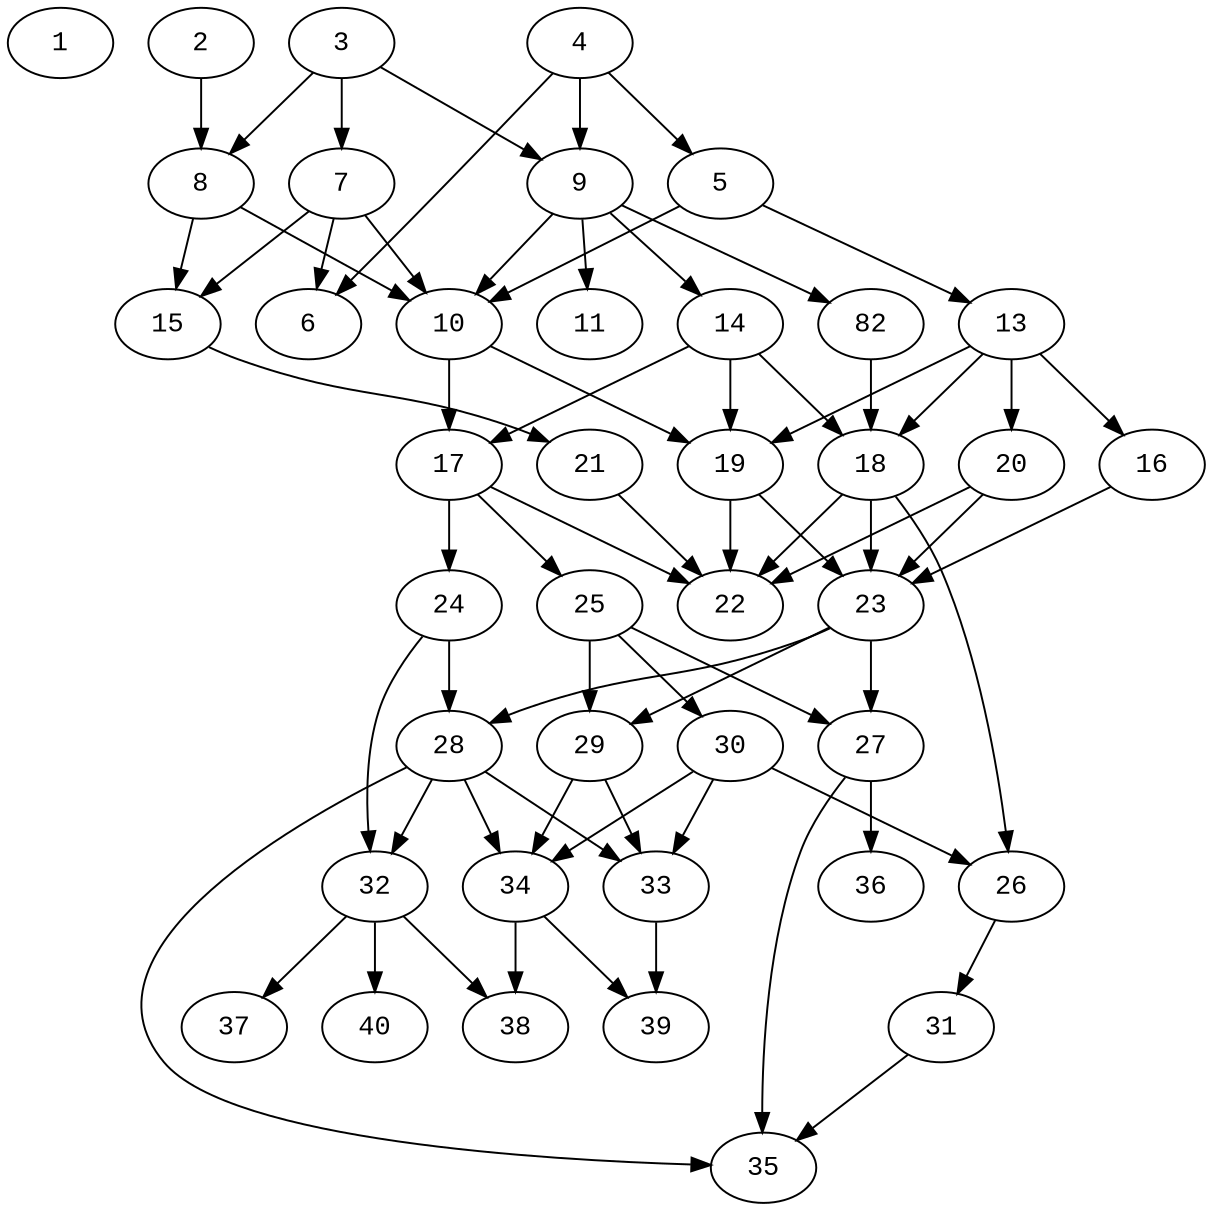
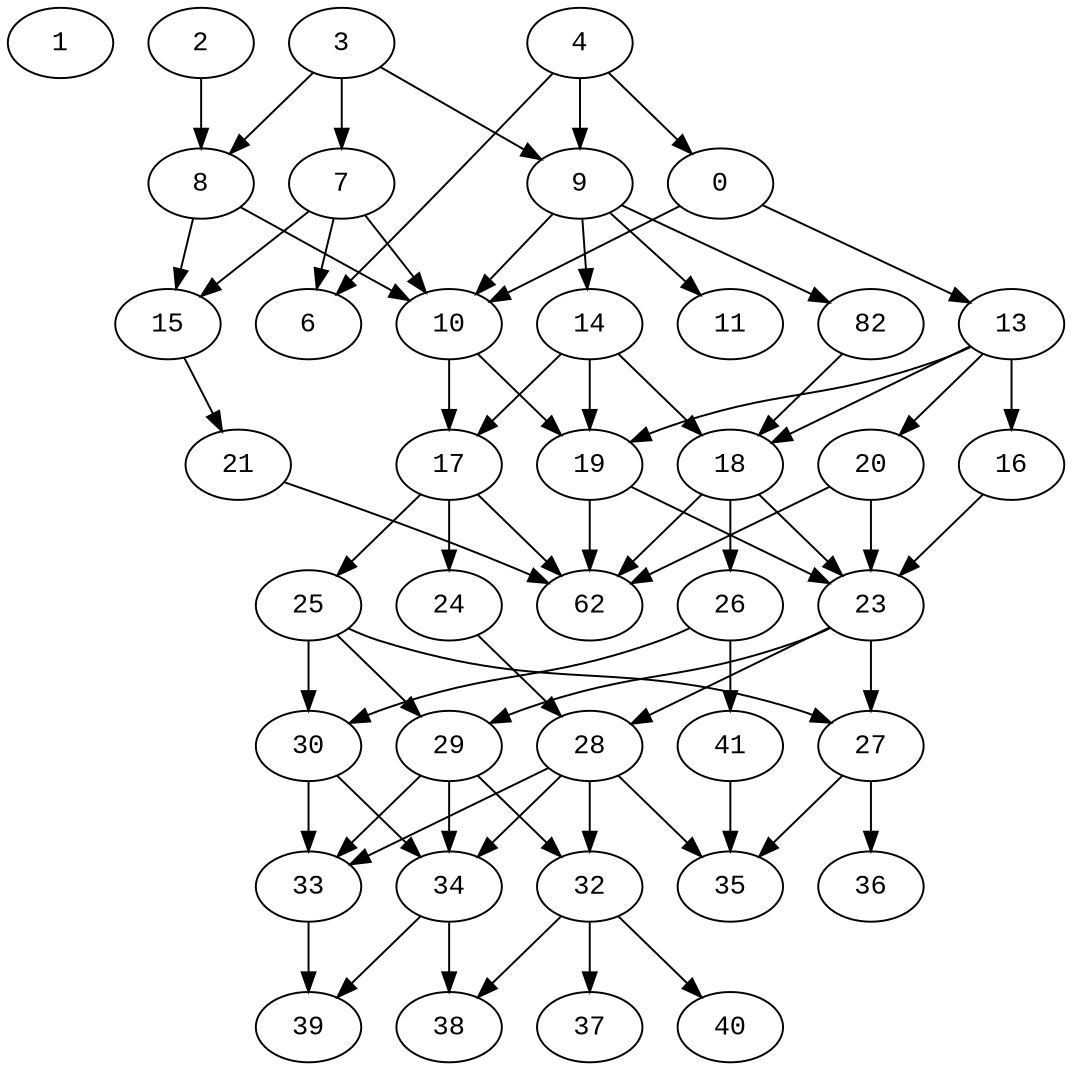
node "5": label "5" -> "0"
node "22": label "22" -> "62"
edge "24" -> "32": now "29" -> "32"
edge "30" -> "26": reversed
node "31": label "31" -> "41"
